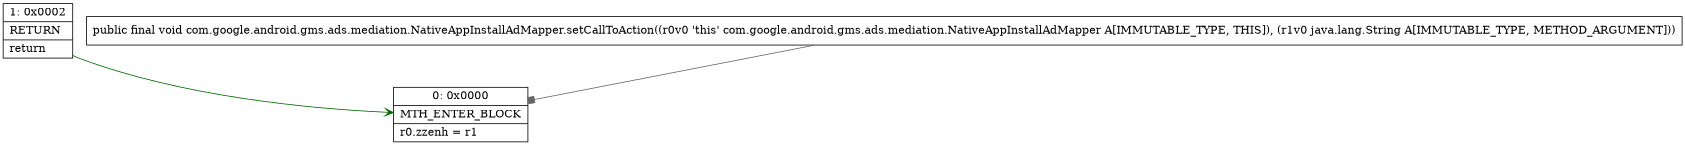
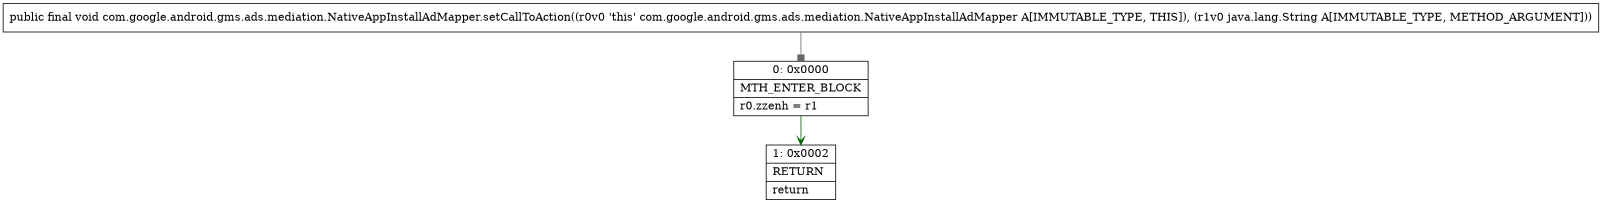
edge "1: 0x0002" -> "0: 0x0000": reversed
